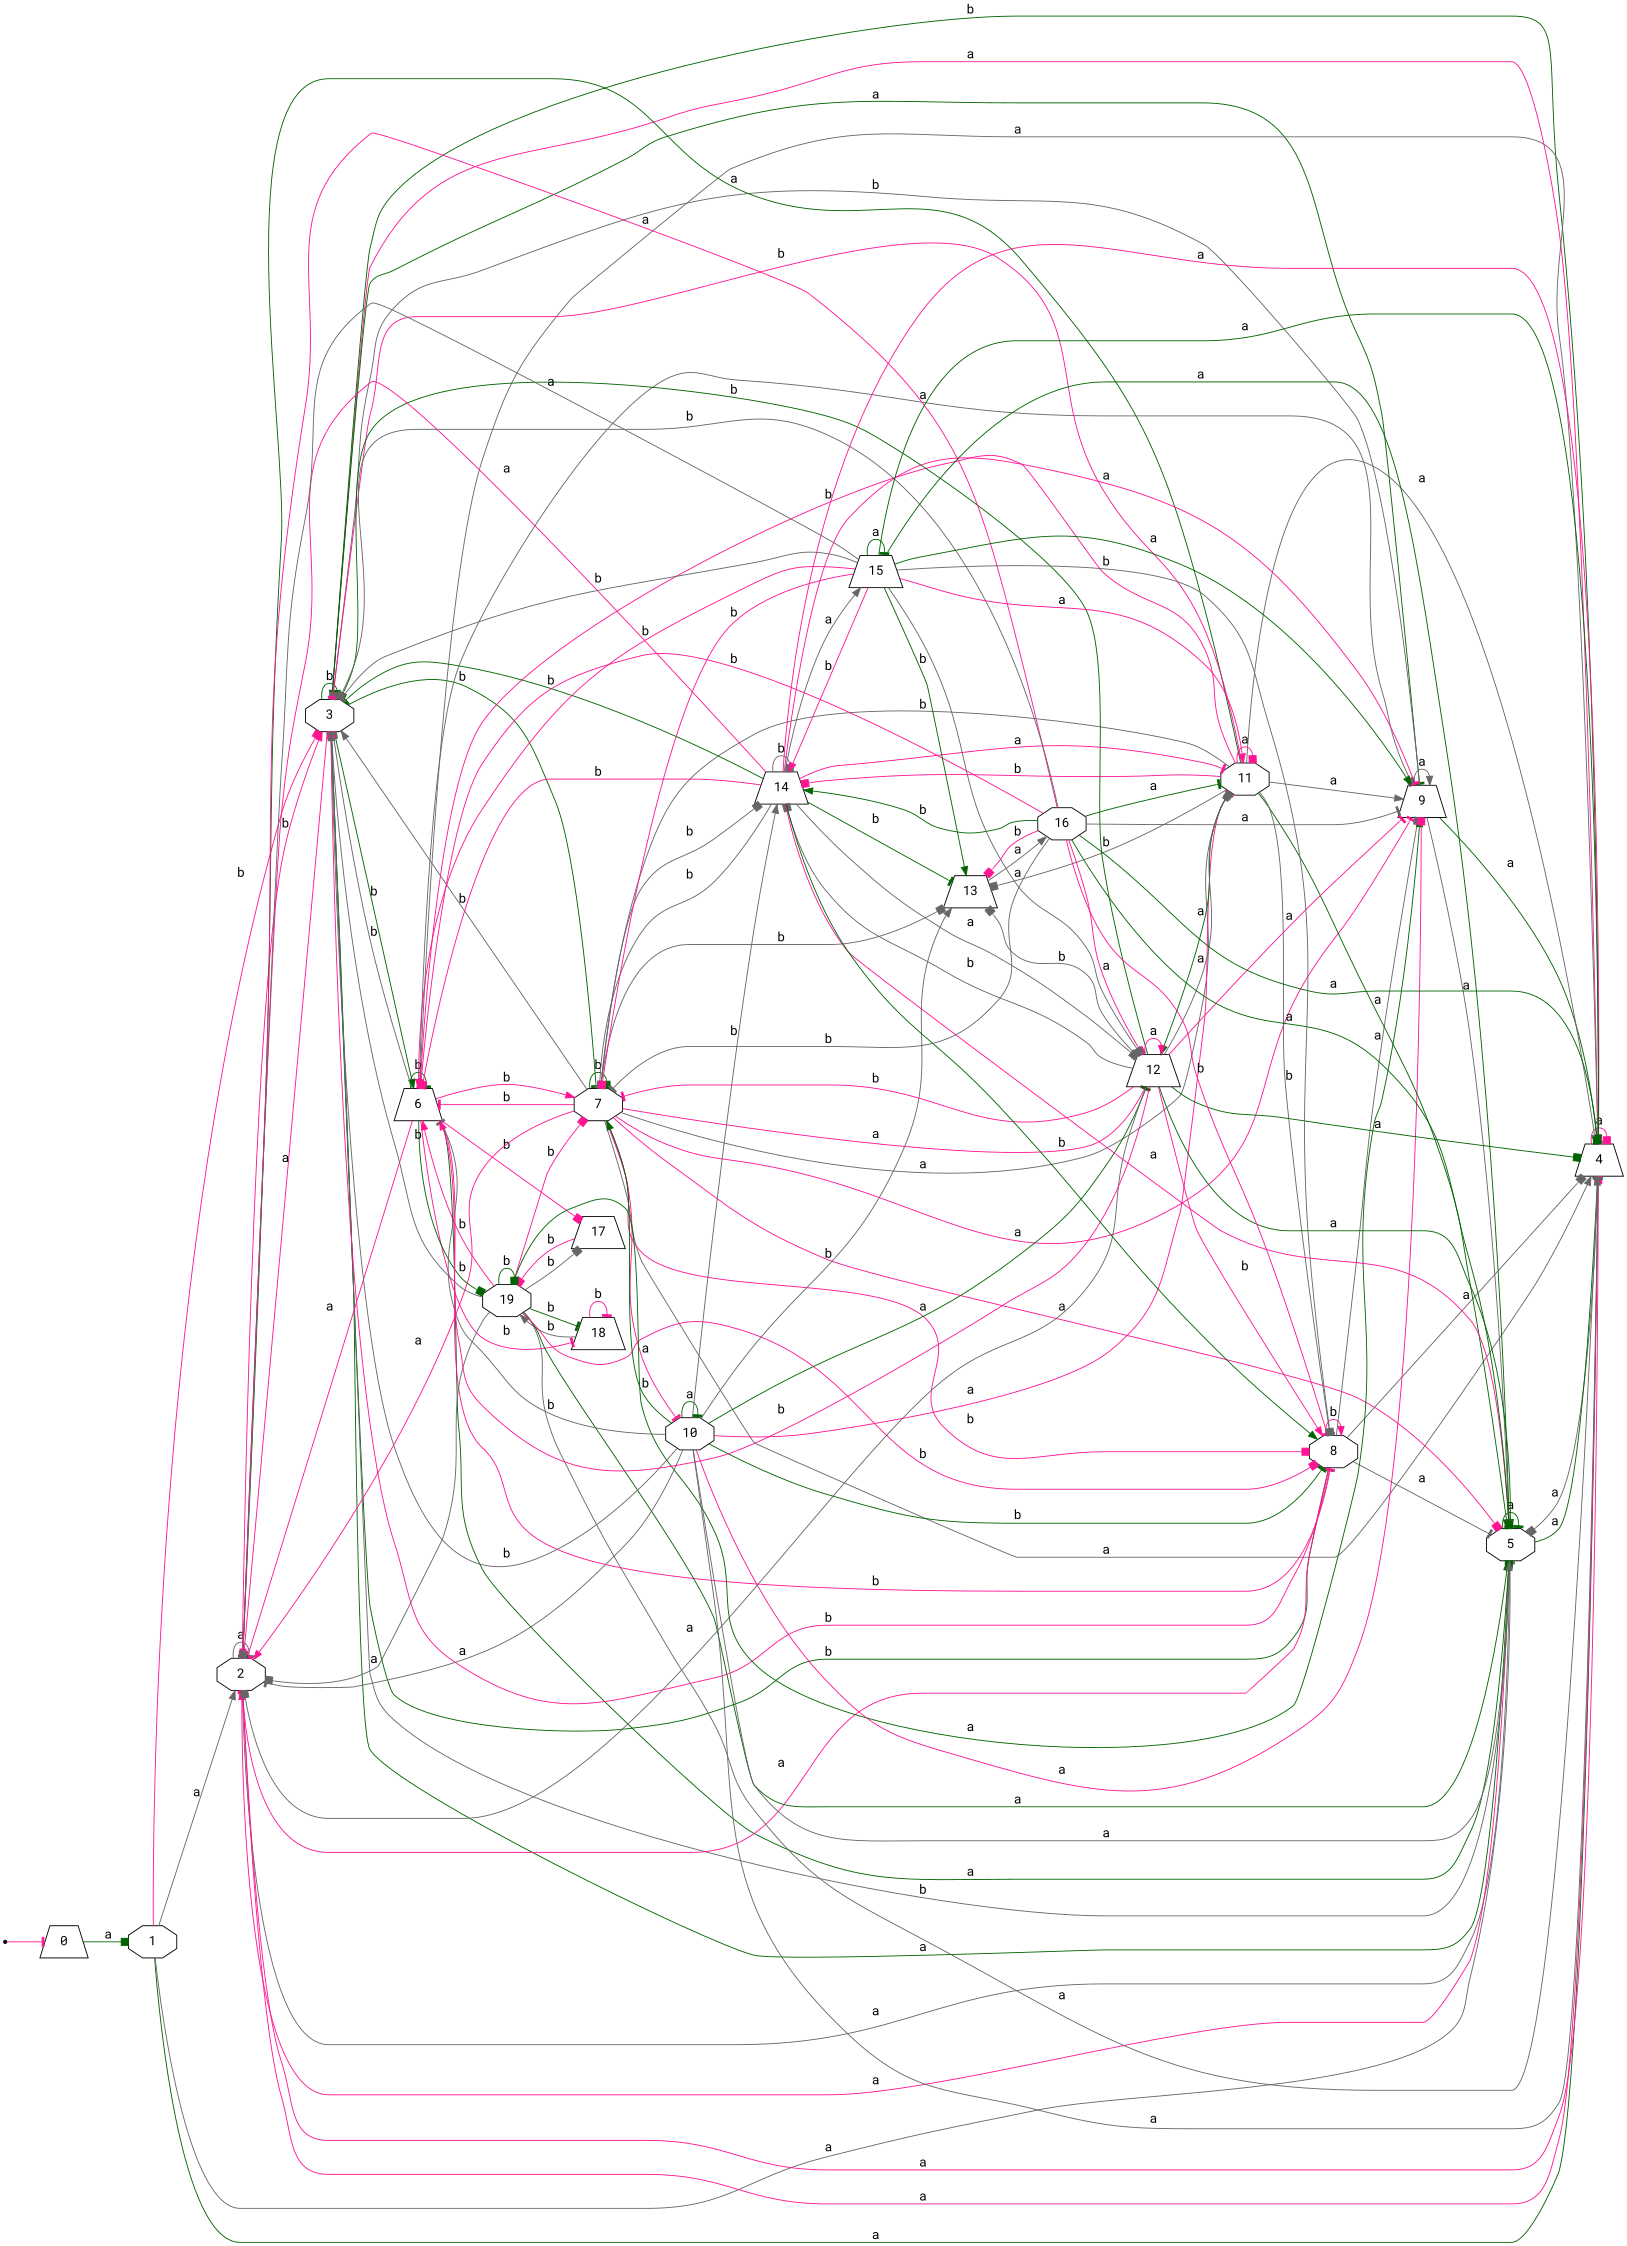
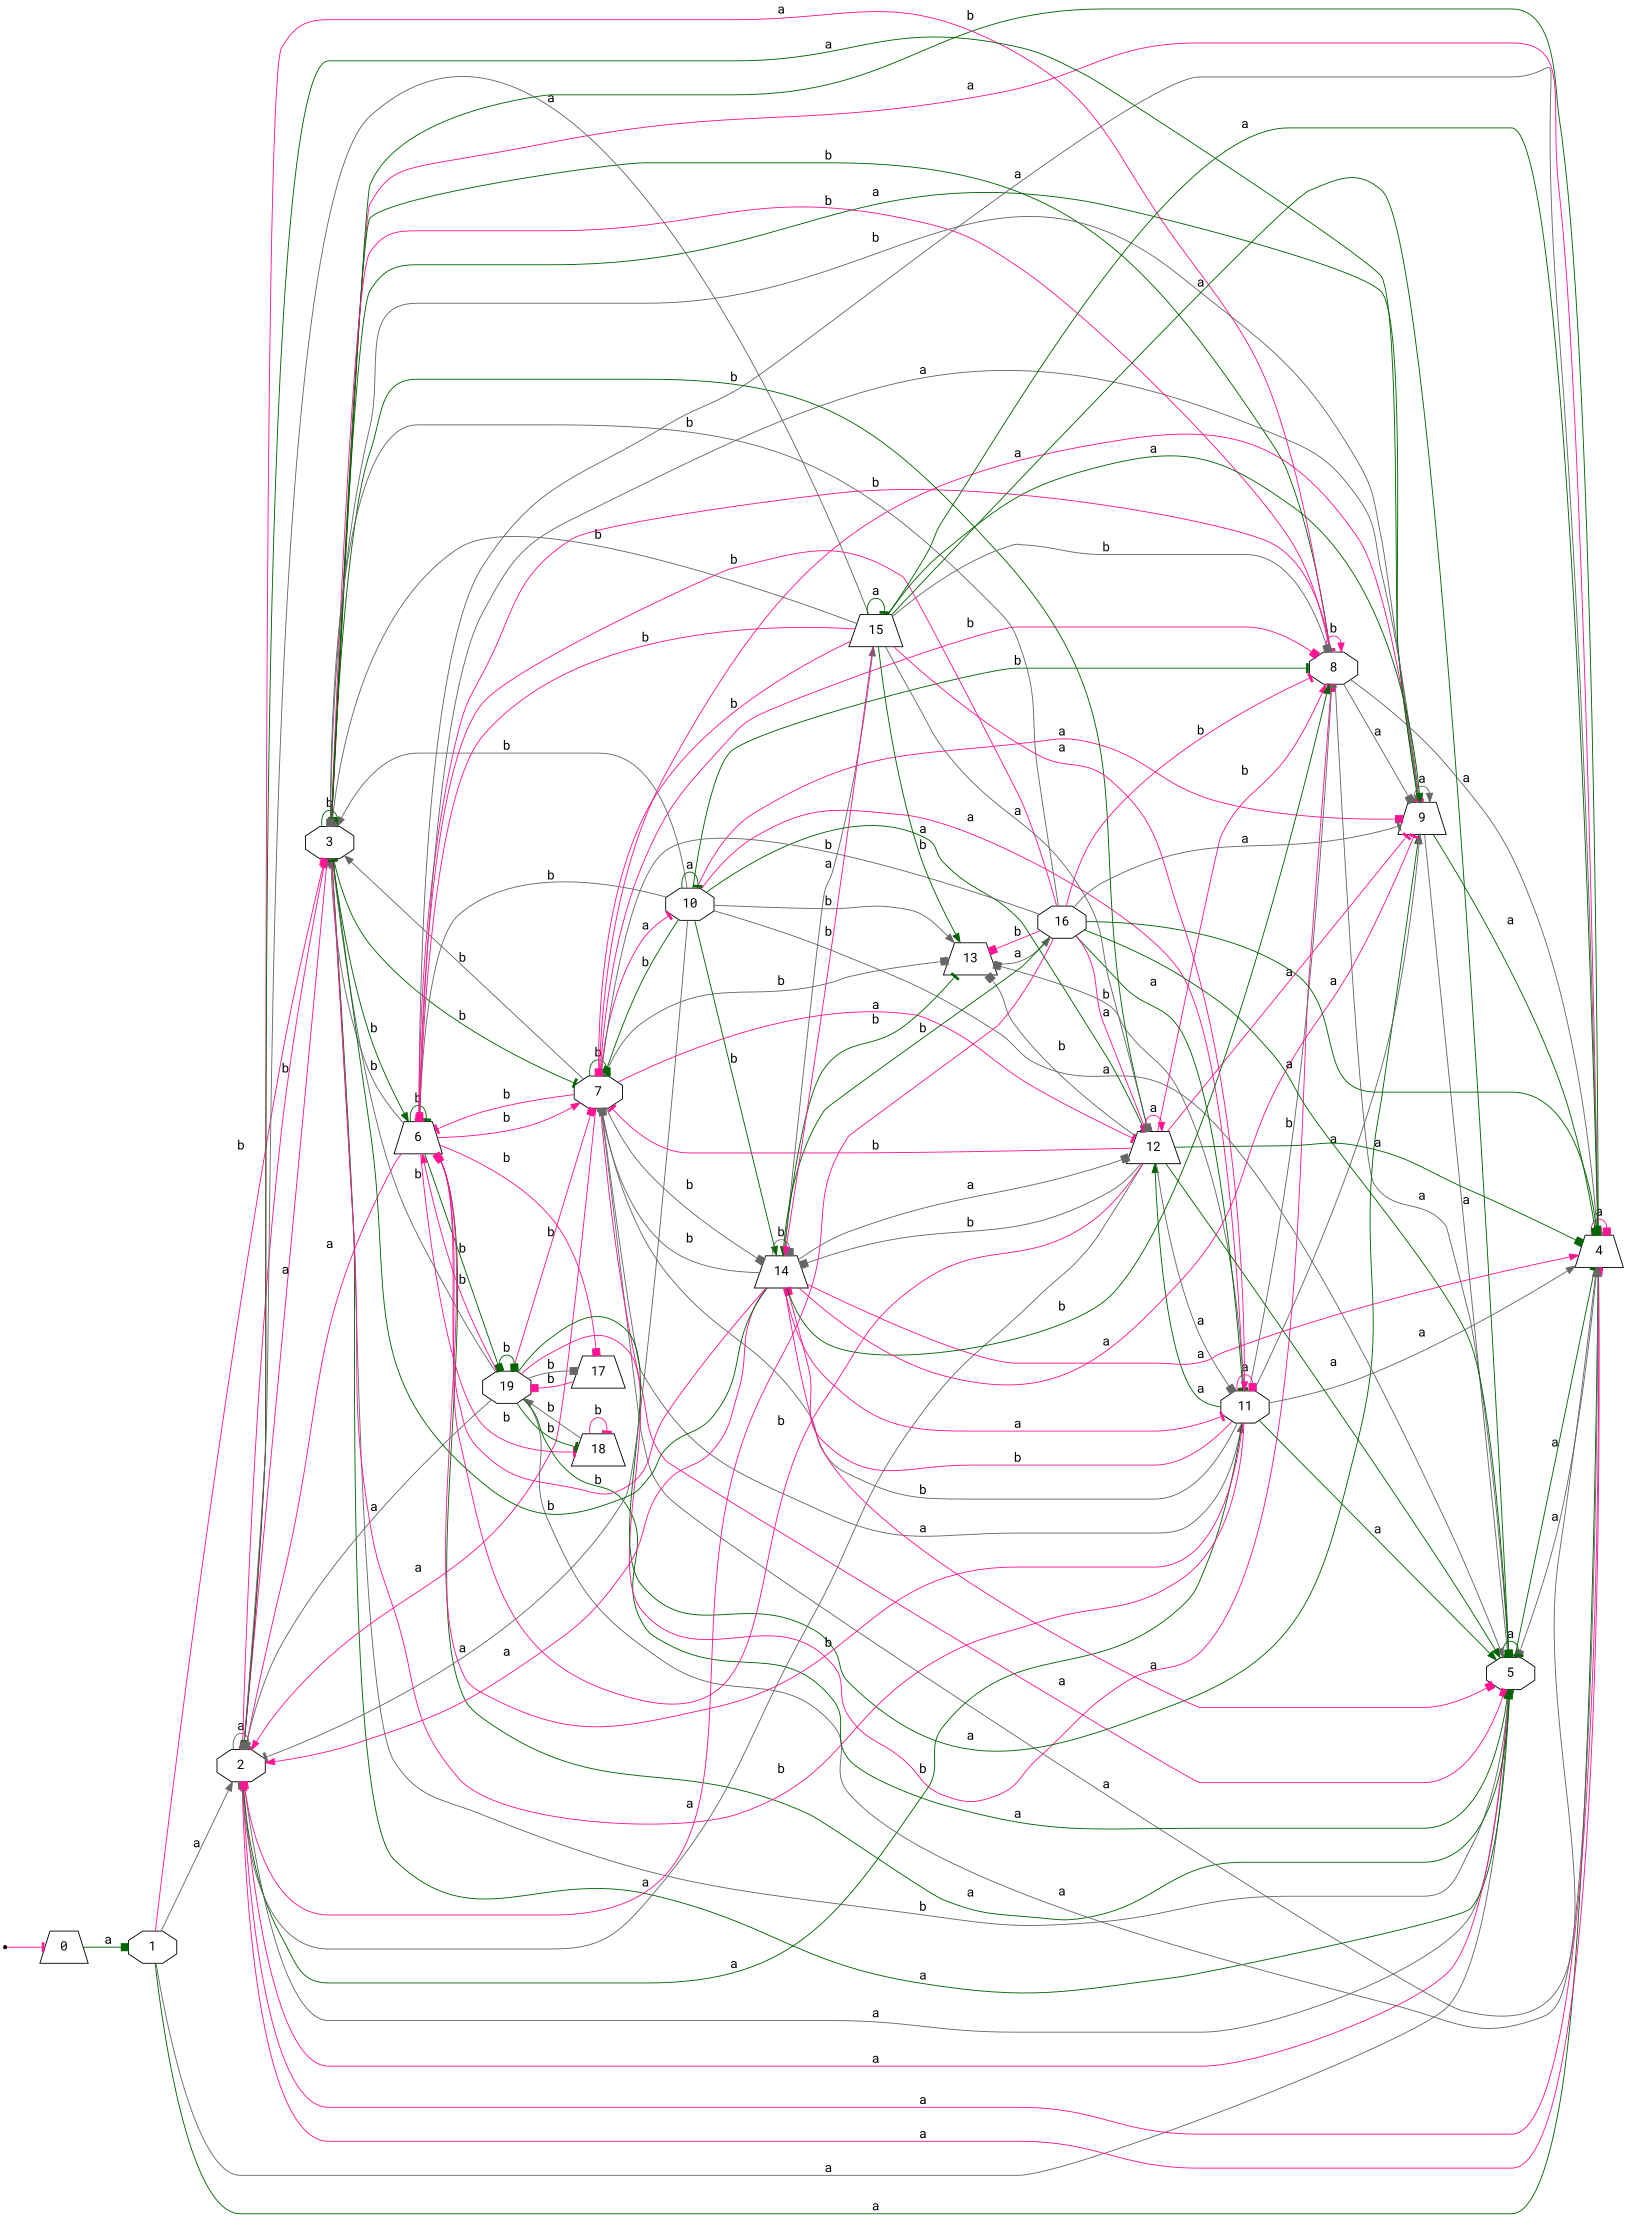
edge "9" -> "2": added, label "a"
edge "10" -> "14": color gray40 -> darkgreen
edge "10" -> "4": removed, label "a"
